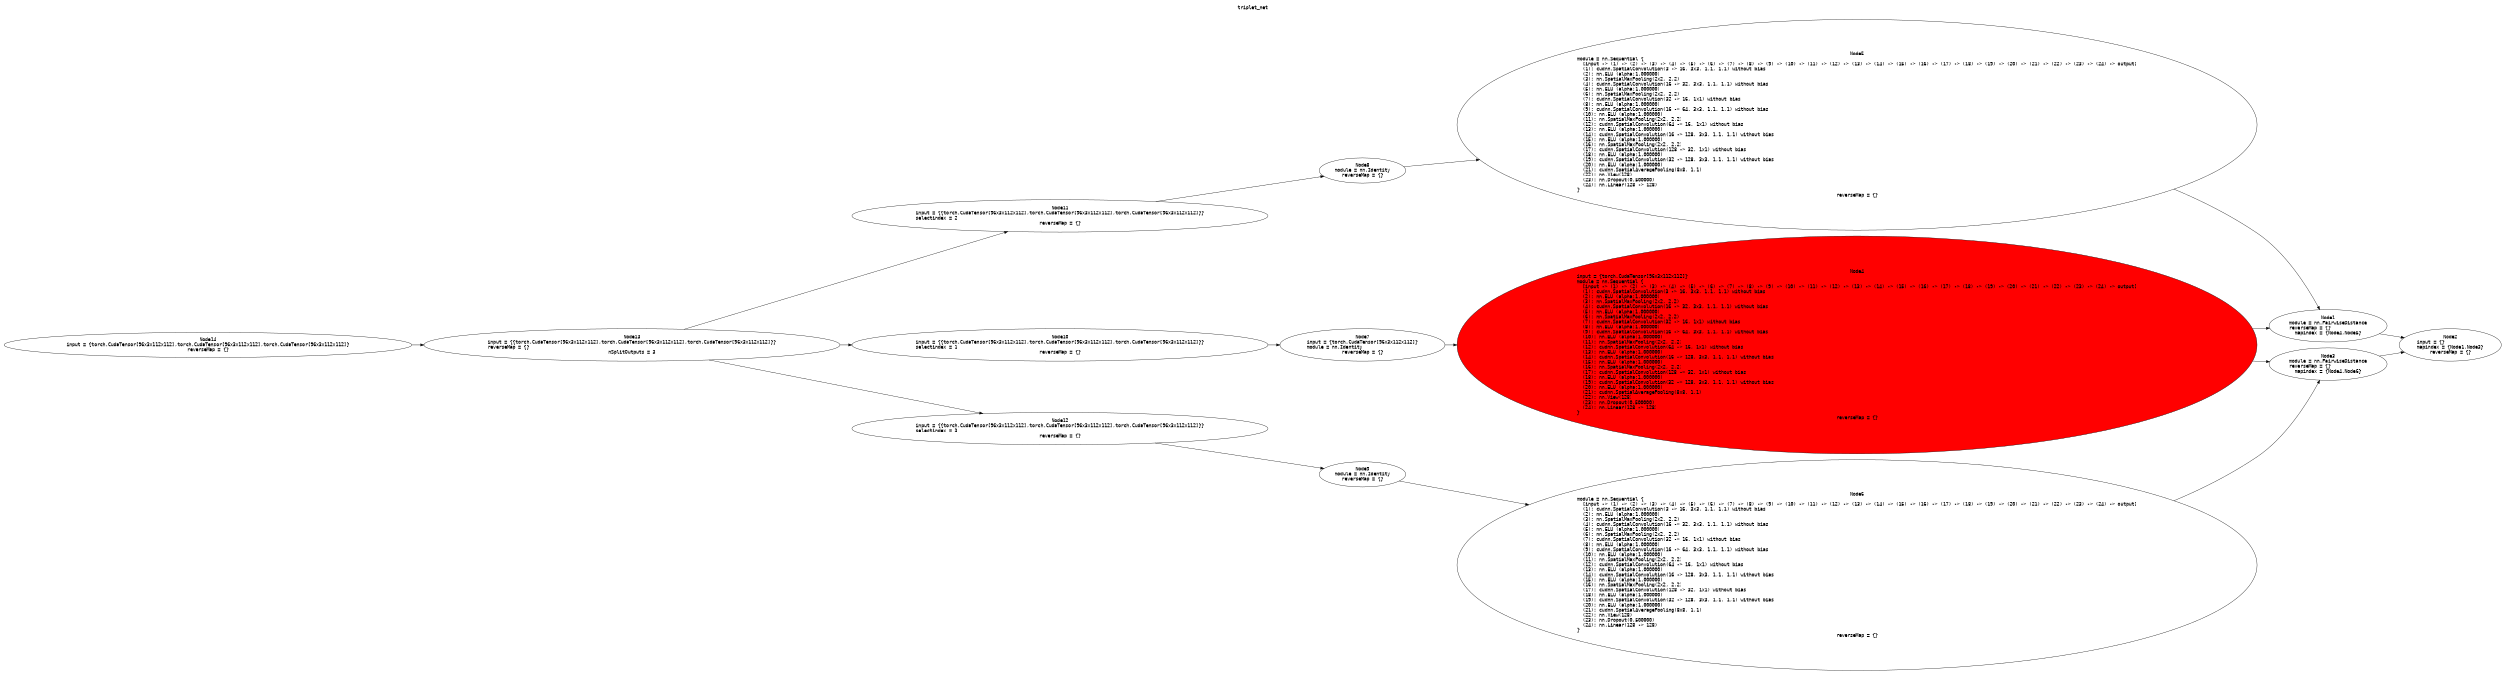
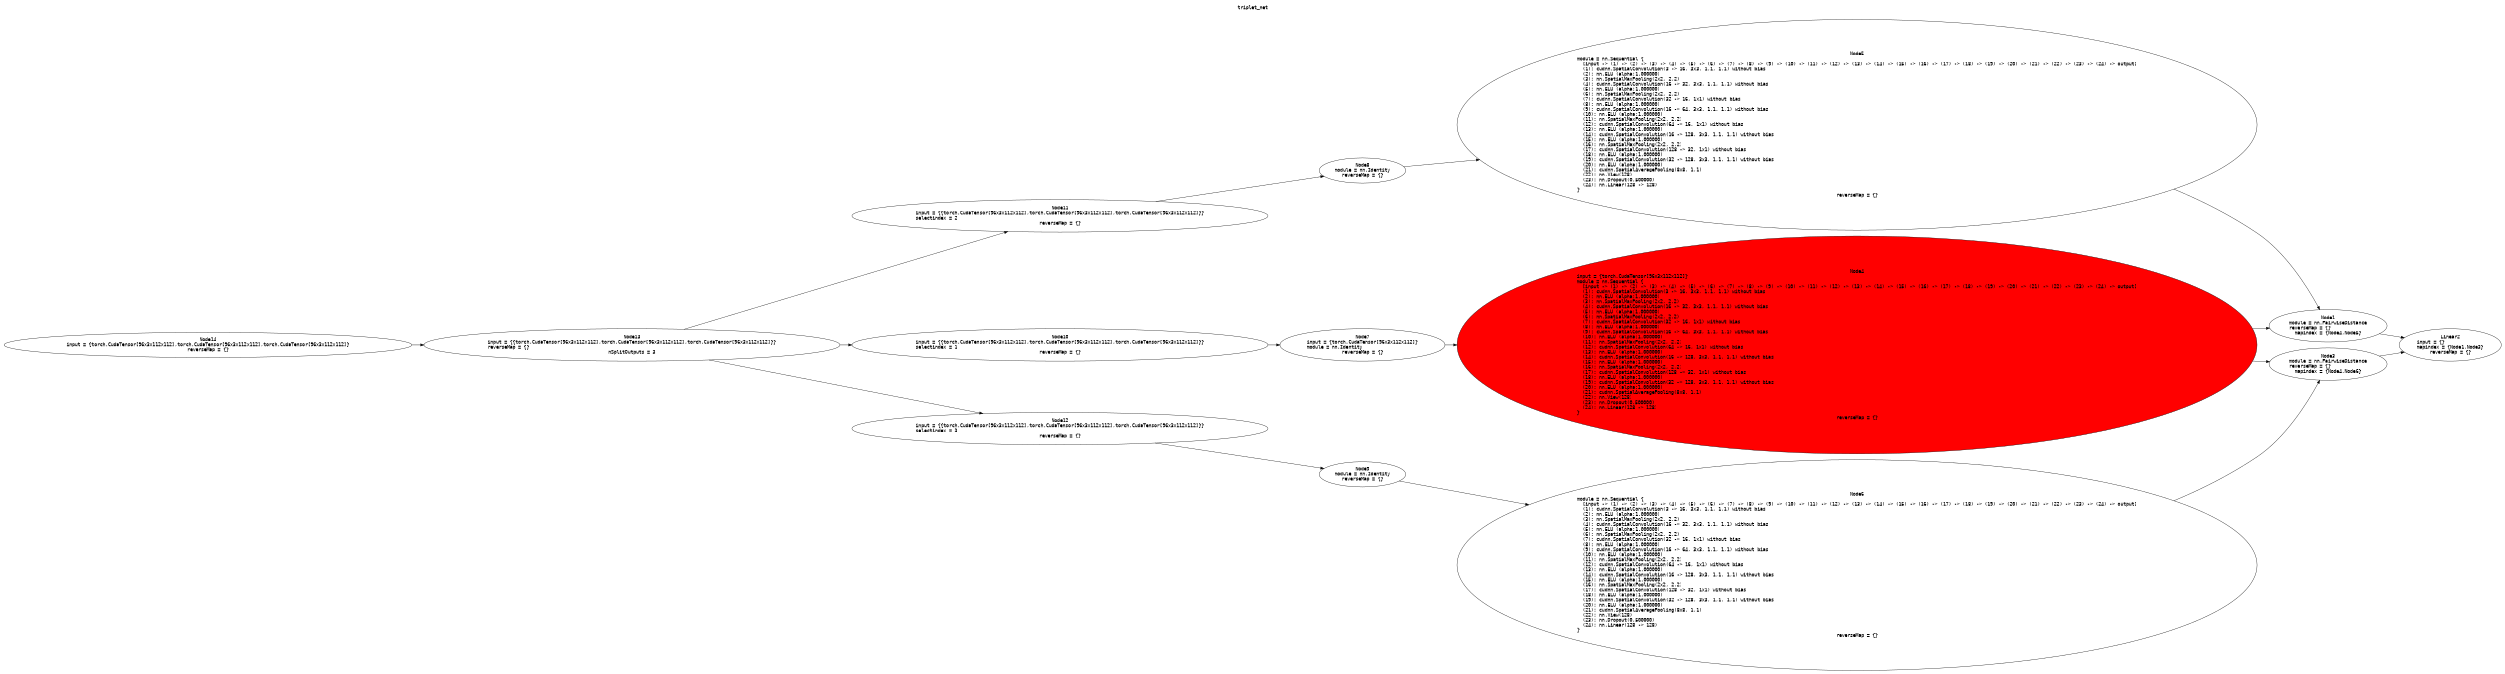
node "Node2 input = {} mapindex = {Node1,Node3} reverseMap = {}": label "Node2 input = {} mapindex = {Node1,Node3} reverseMap = {}" -> "Linear2 input = {} mapindex = {Node1,Node3} reverseMap = {}"
